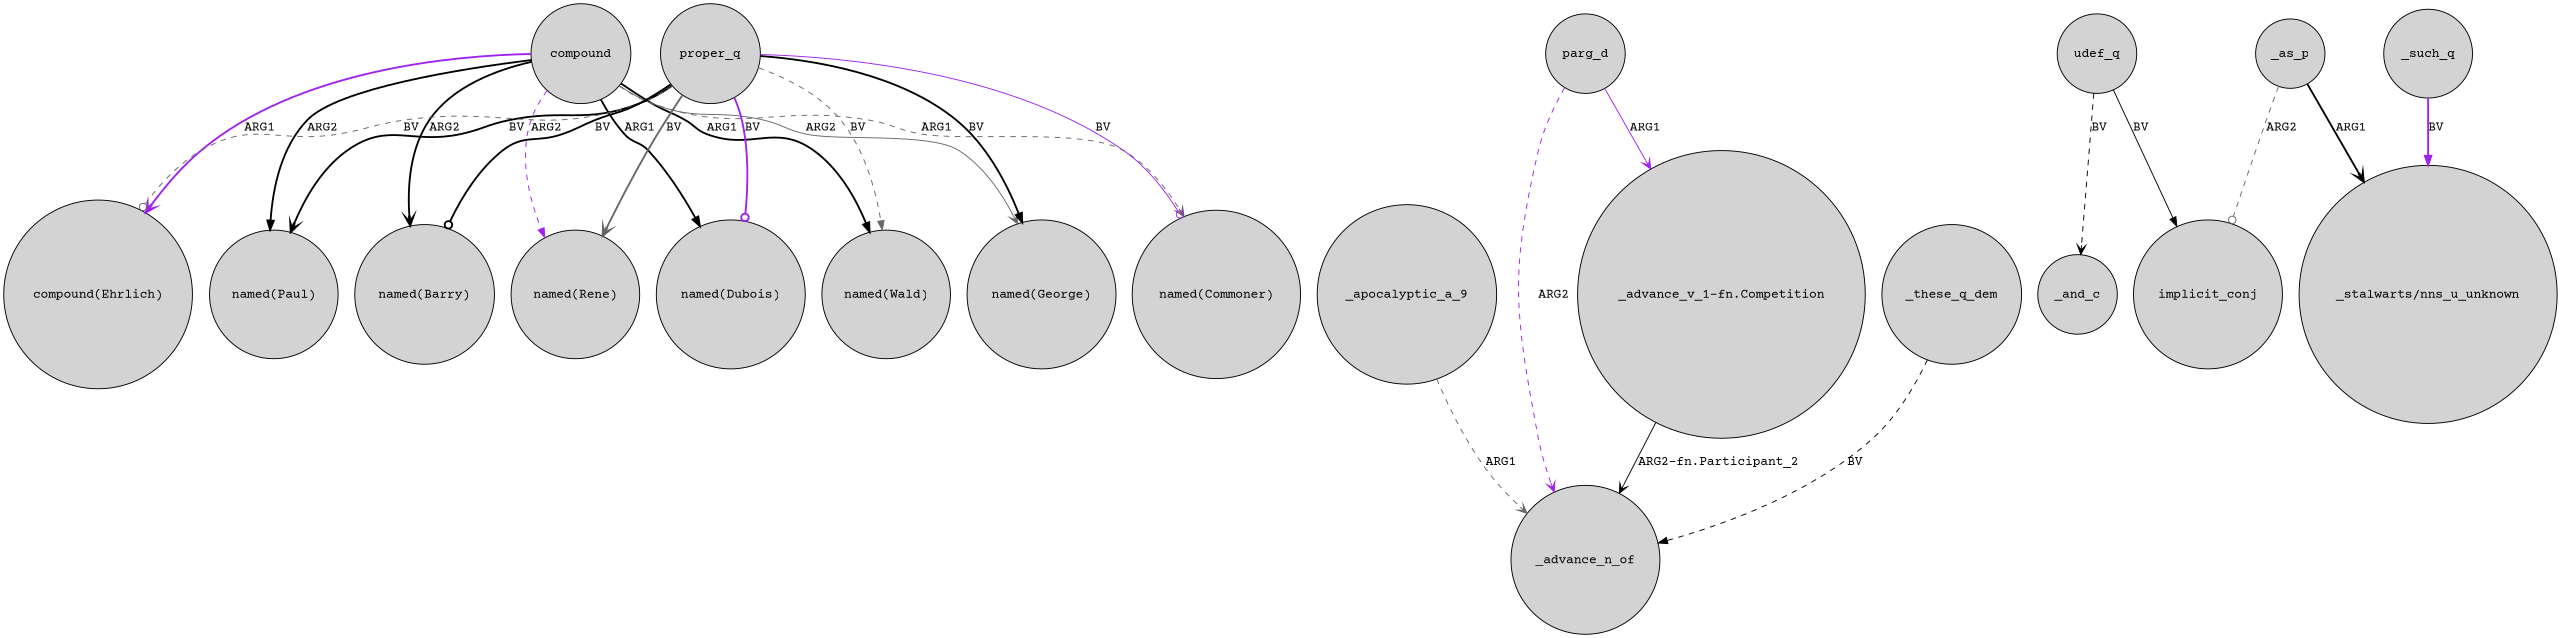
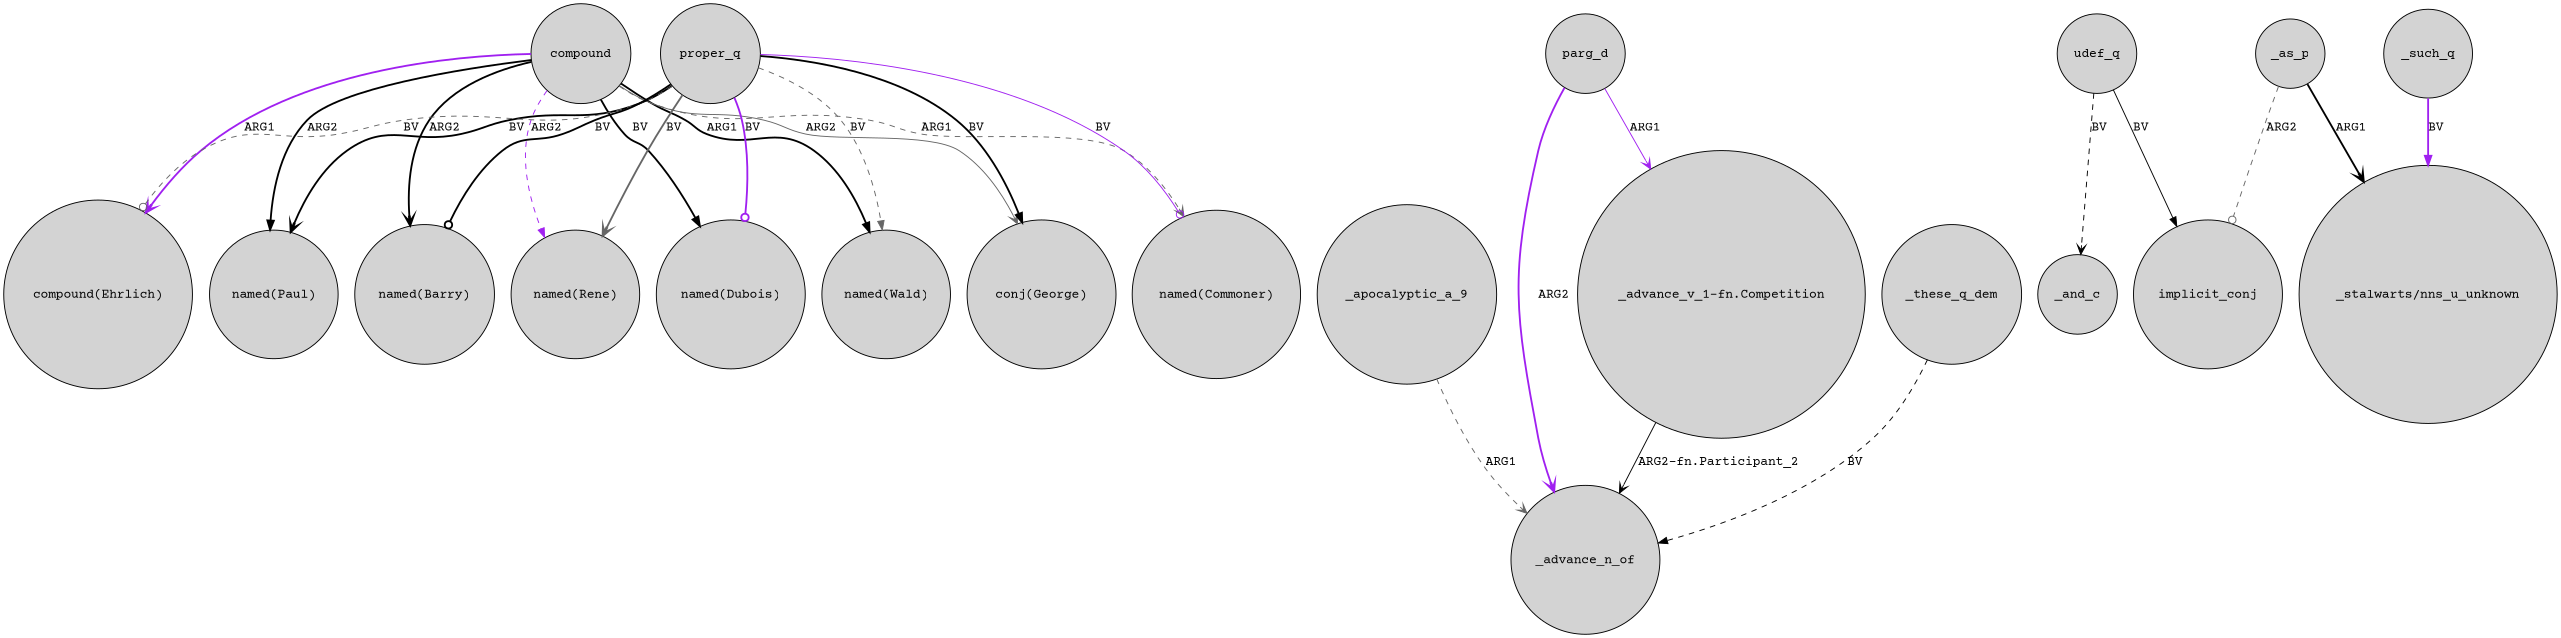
edge "compound" -> "named(Dubois)": label "ARG1" -> "BV"
edge "parg_d" -> "_advance_n_of": style dashed -> bold
node "named(George)": label "named(George)" -> "conj(George)"
